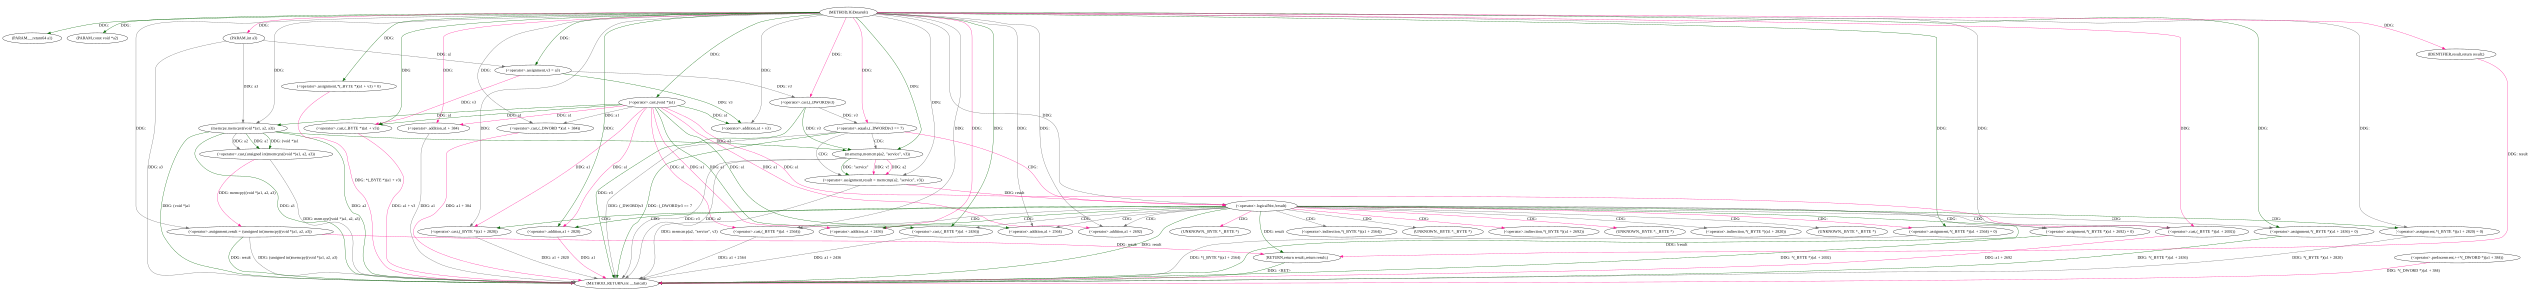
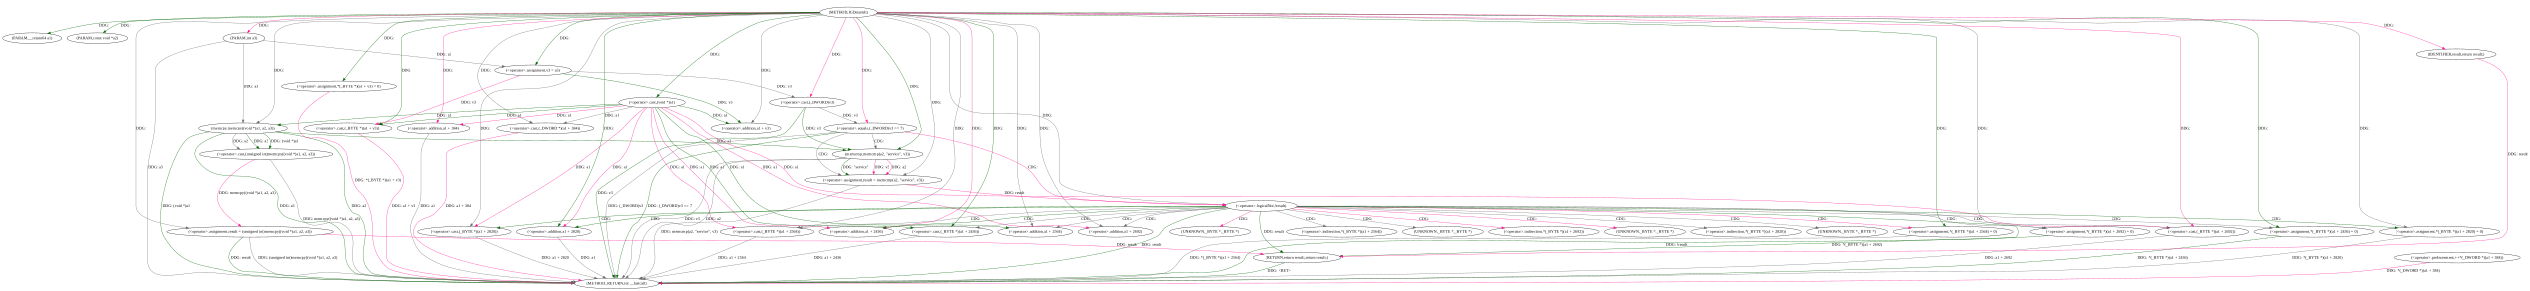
edge "(<operator>.addition,a1 + 2820)" -> "(METHOD_RETURN,int __fastcall)": color deeppink -> gray40
edge "(<operator>.assignment,*(_BYTE *)(a1 + 2692) = 0)" -> "(METHOD_RETURN,int __fastcall)": now "(<operator>.assignment,*(_BYTE *)(a1 + 2692) = 0)" -> "(RETURN,return result;,return result;)"
edge "(<operator>.cast,(_BYTE *)(a1 + 2692))" -> "(METHOD_RETURN,int __fastcall)": color deeppink -> gray40
